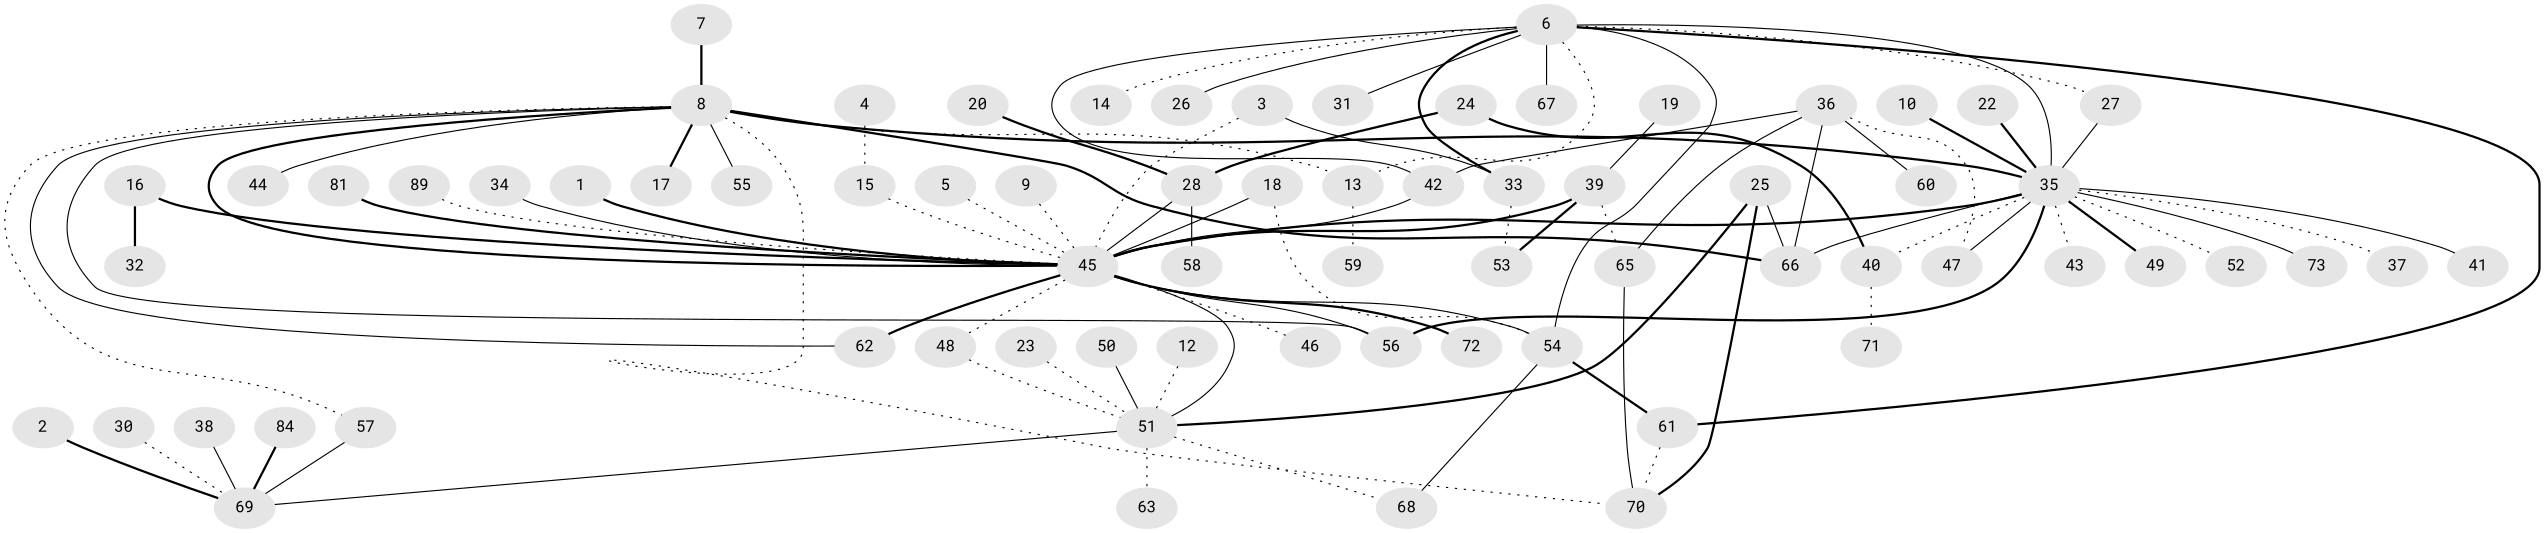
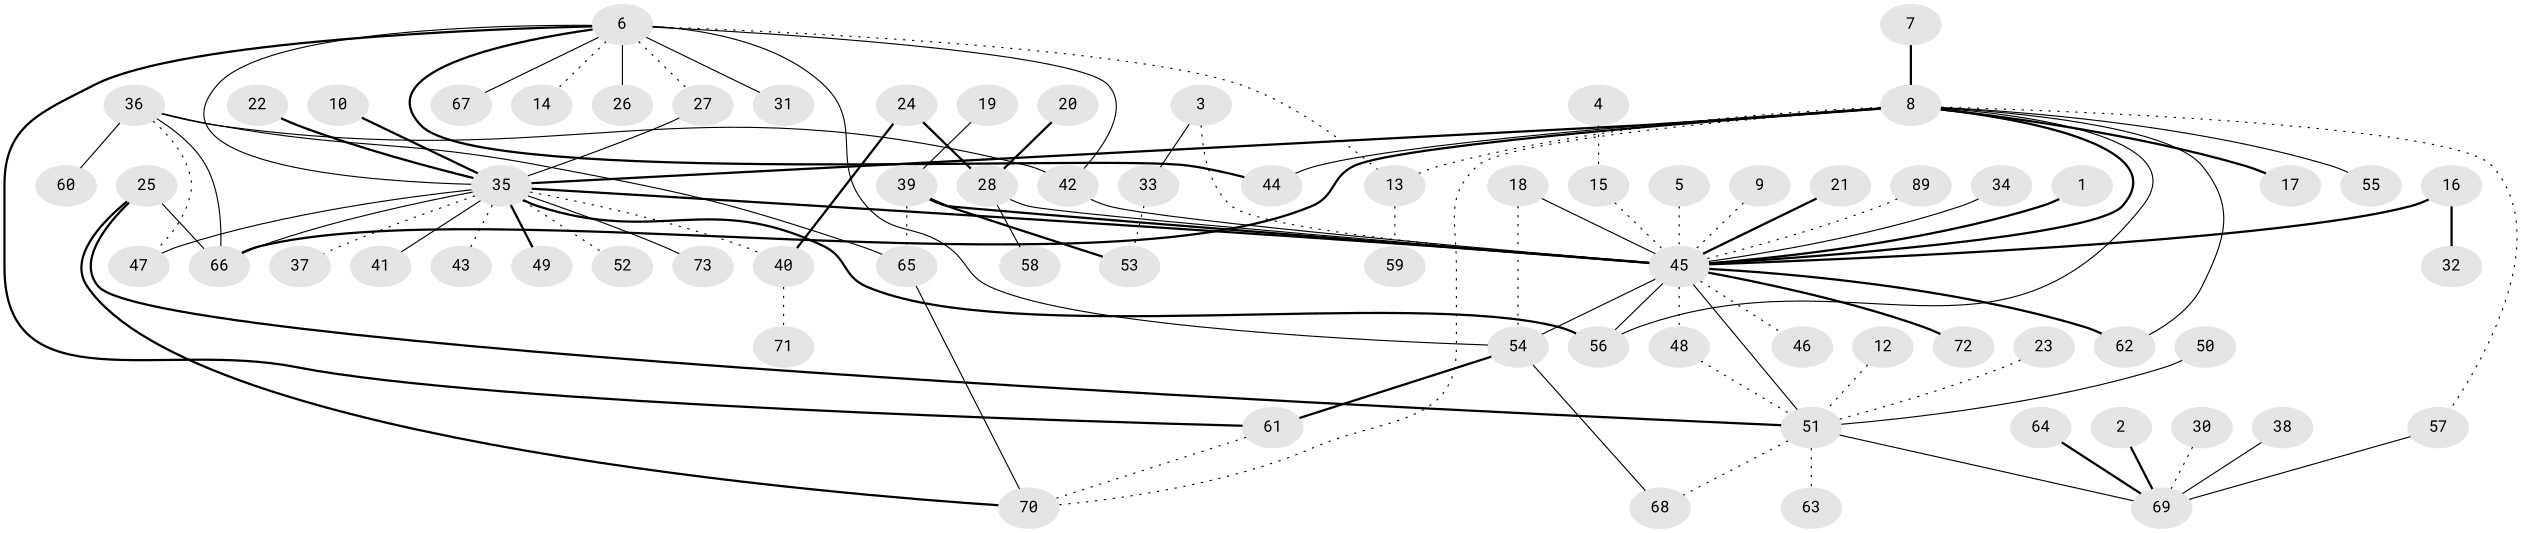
edge "6" -- "33": now "6" -- "44"
node "81": label "81" -> "21"
node "84": label "84" -> "64"
